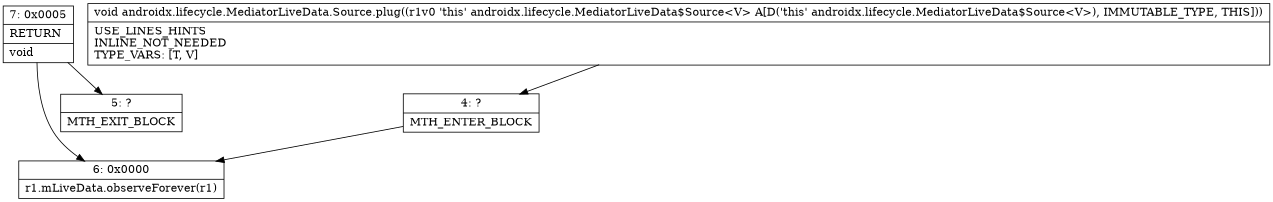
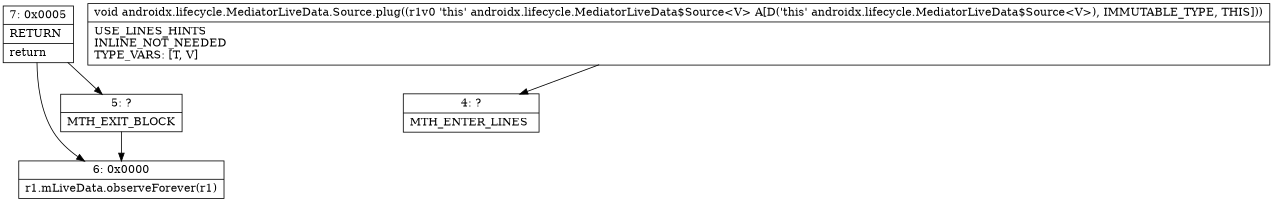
node "7: 0x0005": text "void" -> "return"
node "4: ?": text "MTH_ENTER_BLOCK" -> "MTH_ENTER_LINES"
edge "4: ?" -> "6: 0x0000": now "5: ?" -> "6: 0x0000"
